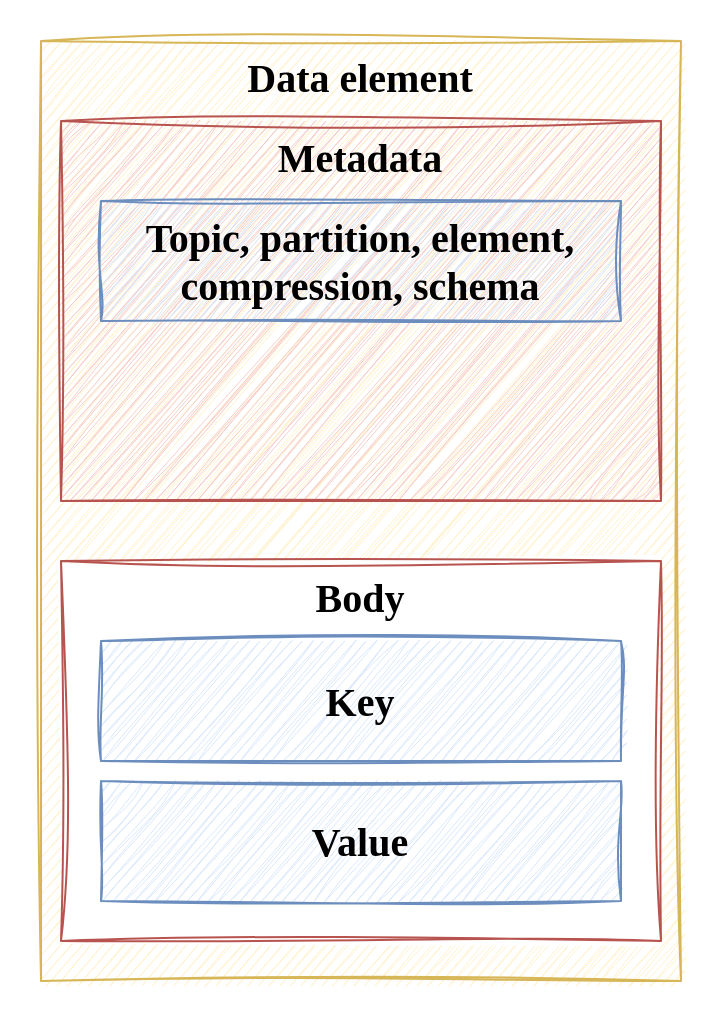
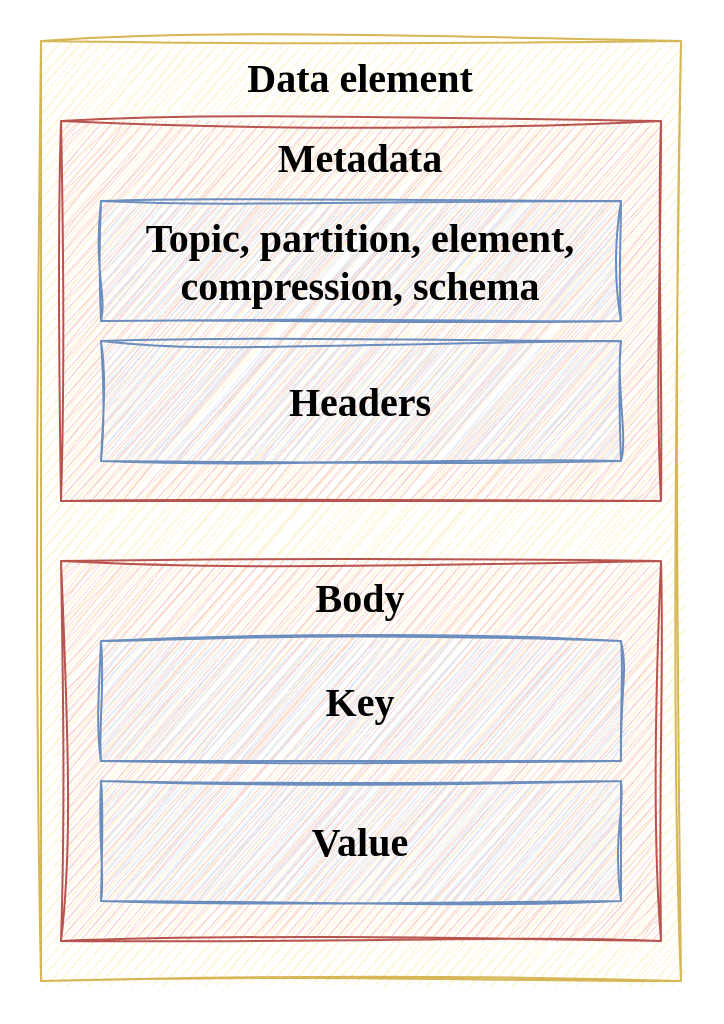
node "Headers": added
node "Body": fillcolor #ffffff -> #f8cecc
